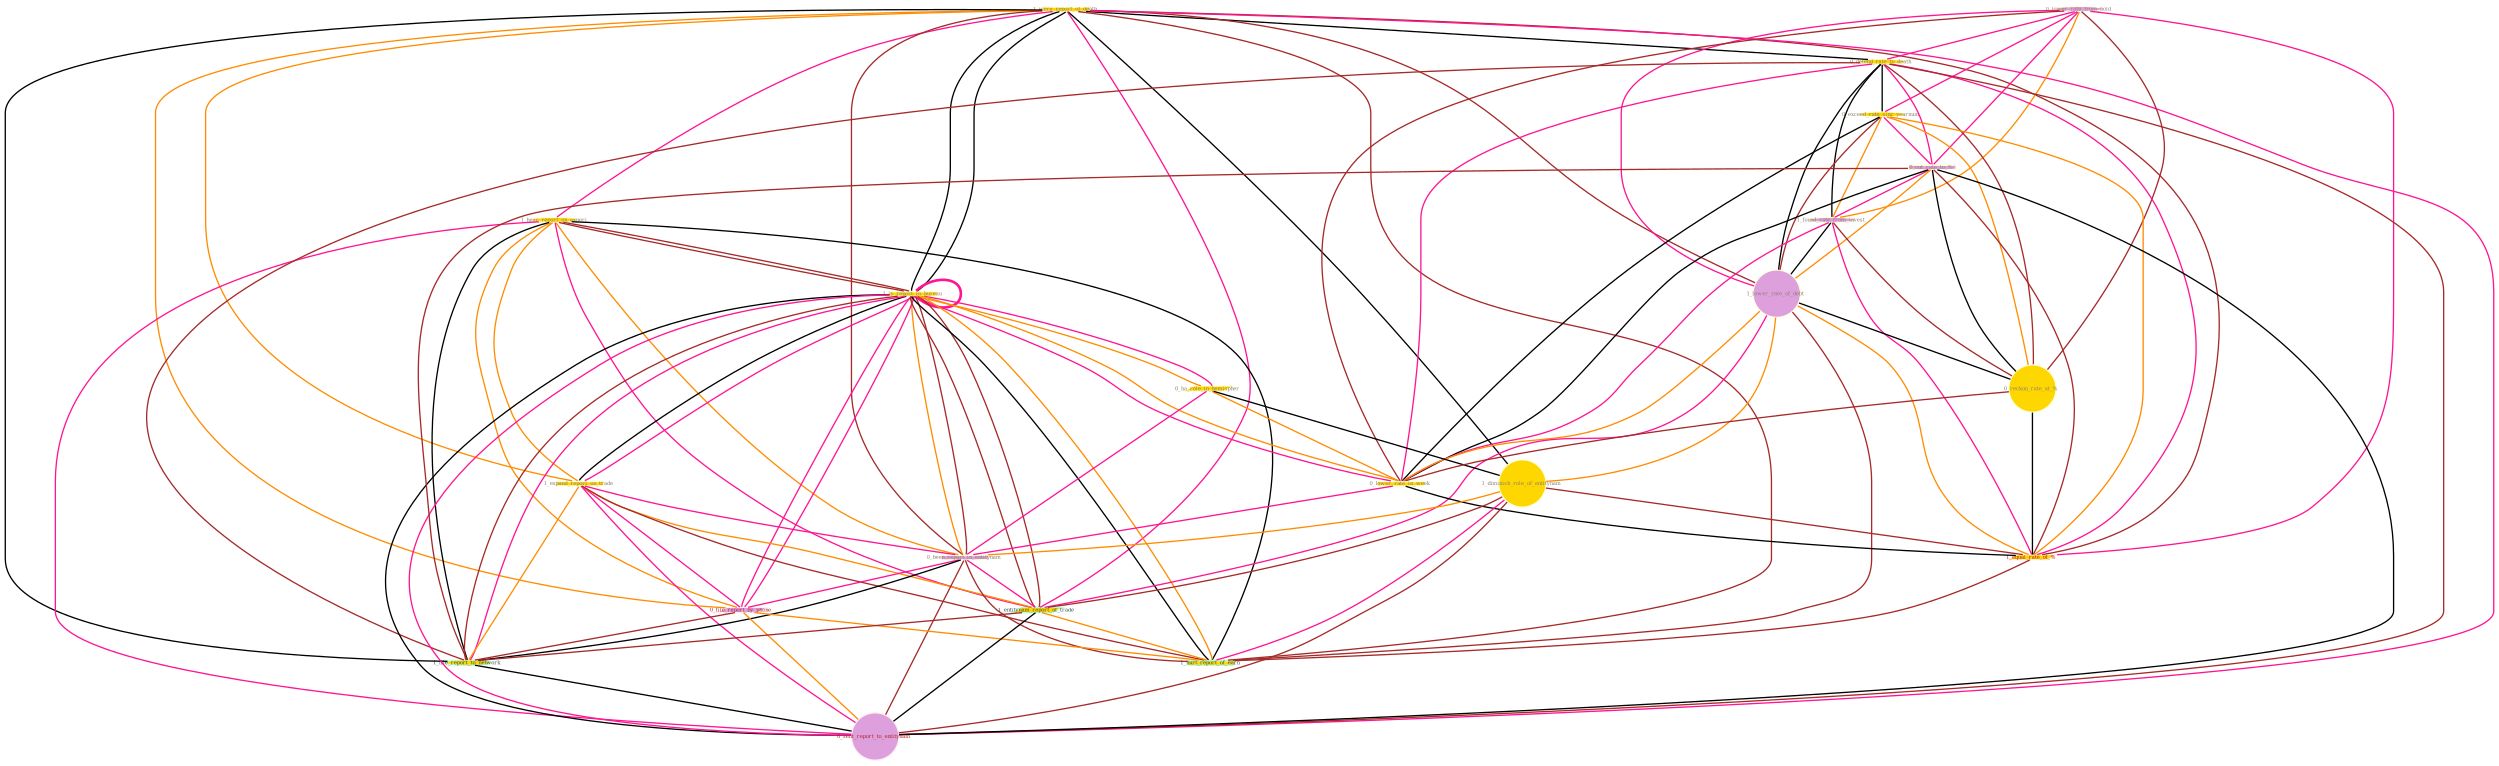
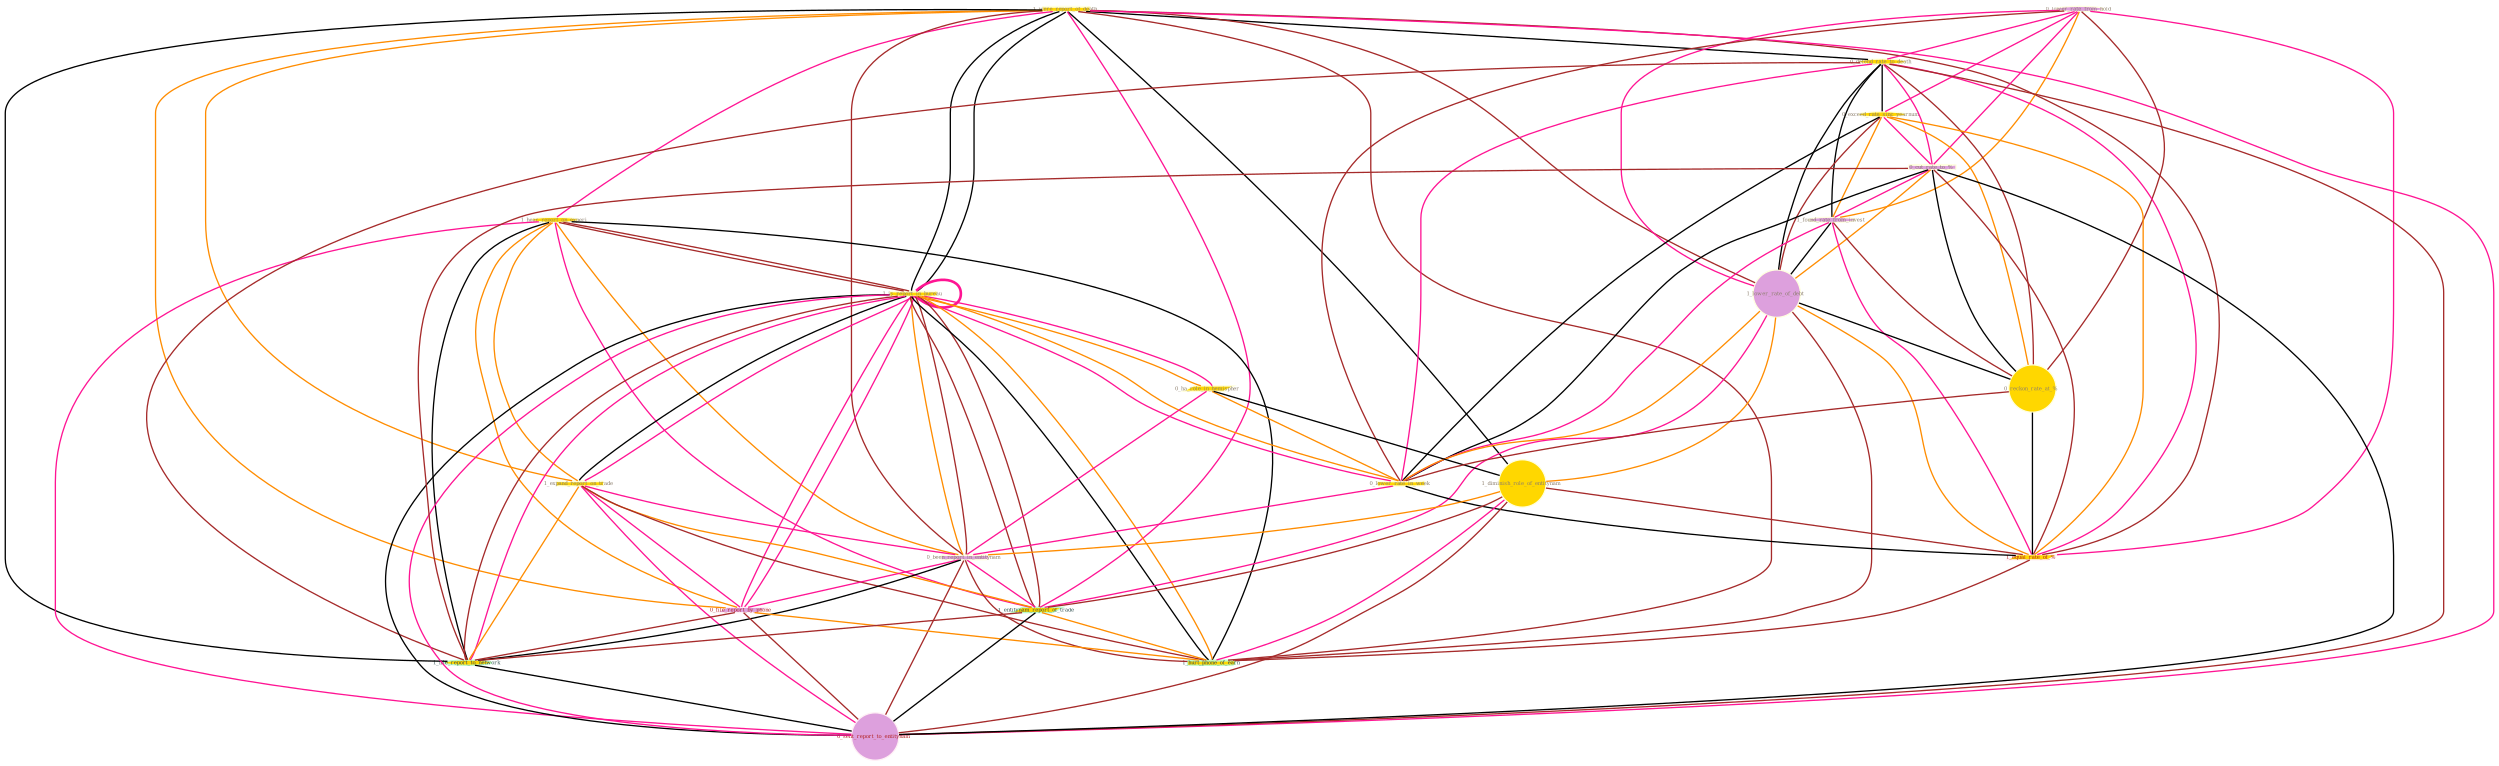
node "1_hurt_report_of_earn": label "1_hurt_report_of_earn" -> "1_hurt_phone_of_earn"
edge "0_file_report_by_phone" -- "0_sent_report_to_entitynam": color darkorange -> brown
